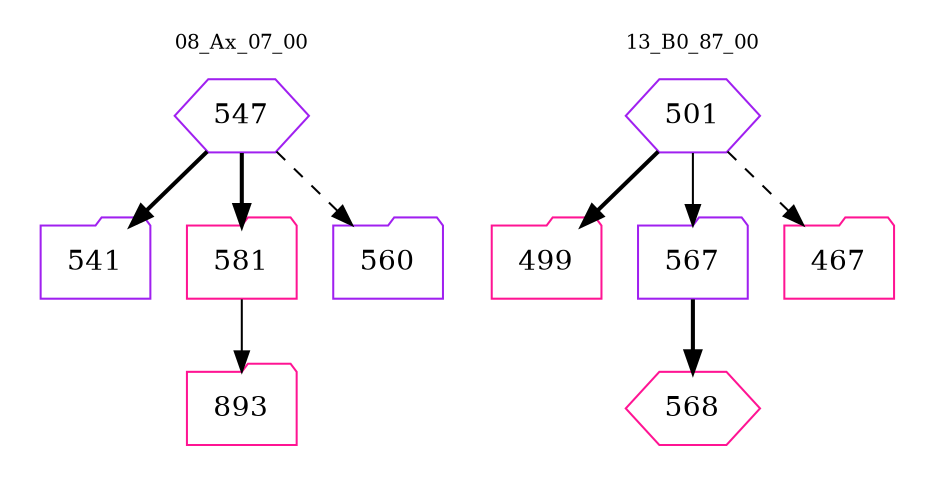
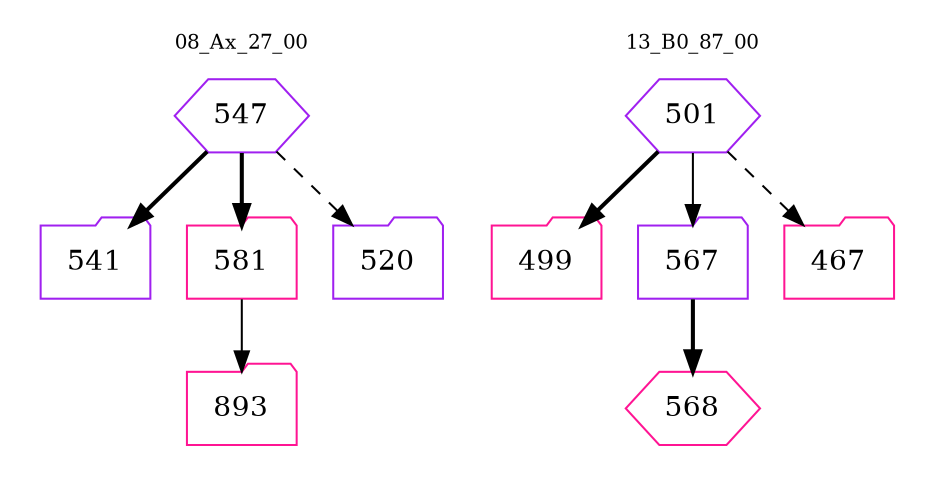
cluster "08_Ax_07_00": label "08_Ax_07_00" -> "08_Ax_27_00"
node "560": label "560" -> "520"
